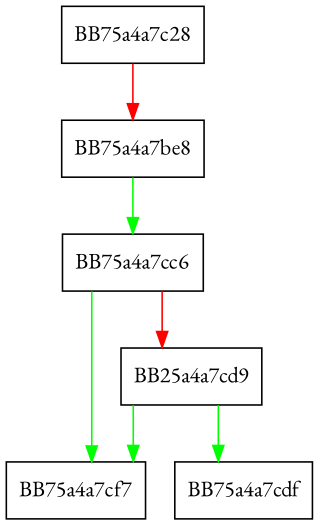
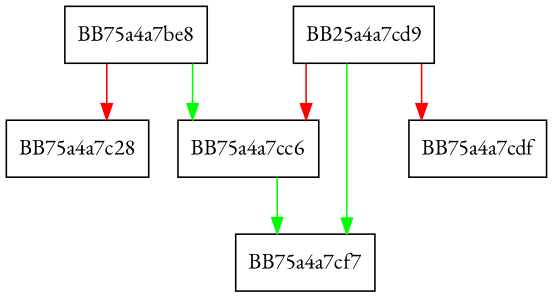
edge "BB75a4a7c28" -> "BB75a4a7be8": reversed
edge "BB75a4a7cc6" -> "BB25a4a7cd9": reversed
edge "BB25a4a7cd9" -> "BB75a4a7cdf": color green -> red
